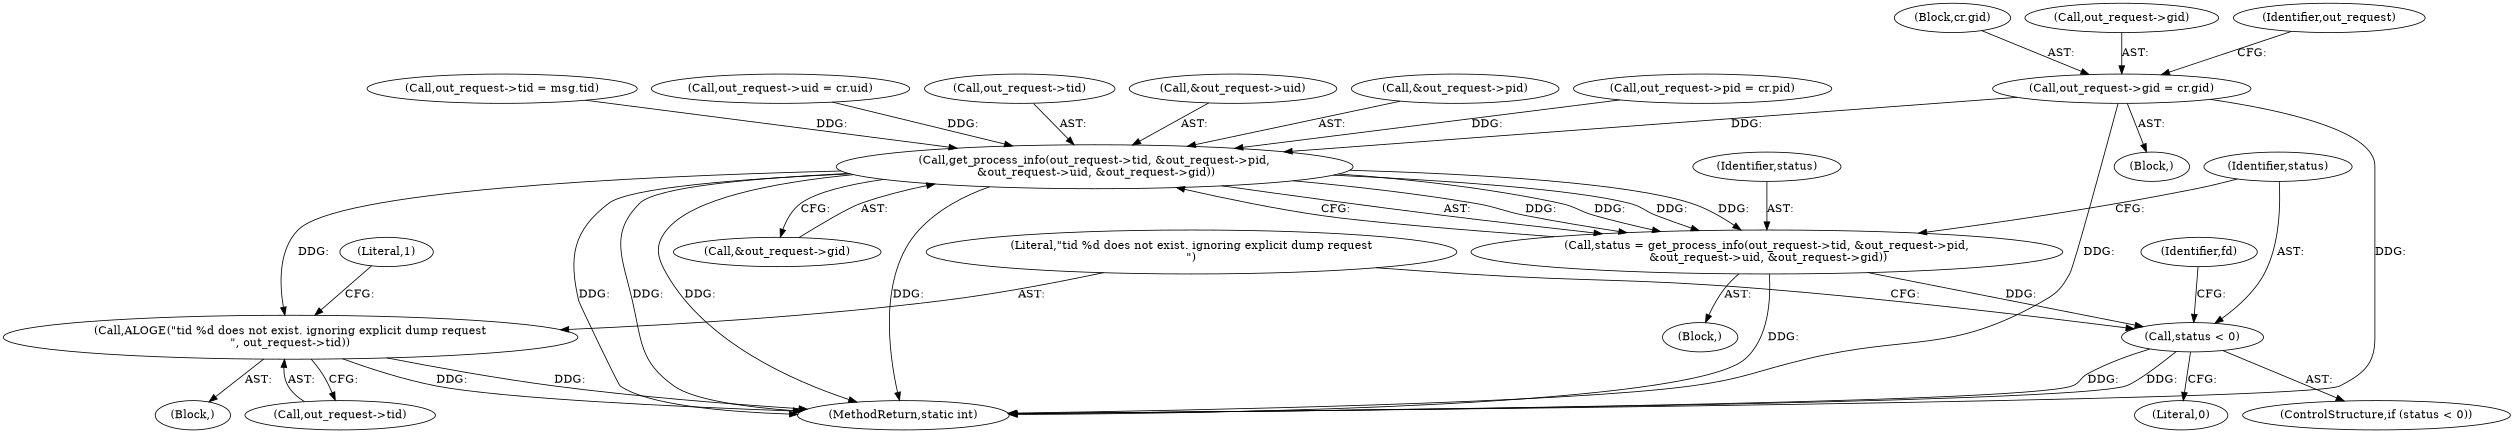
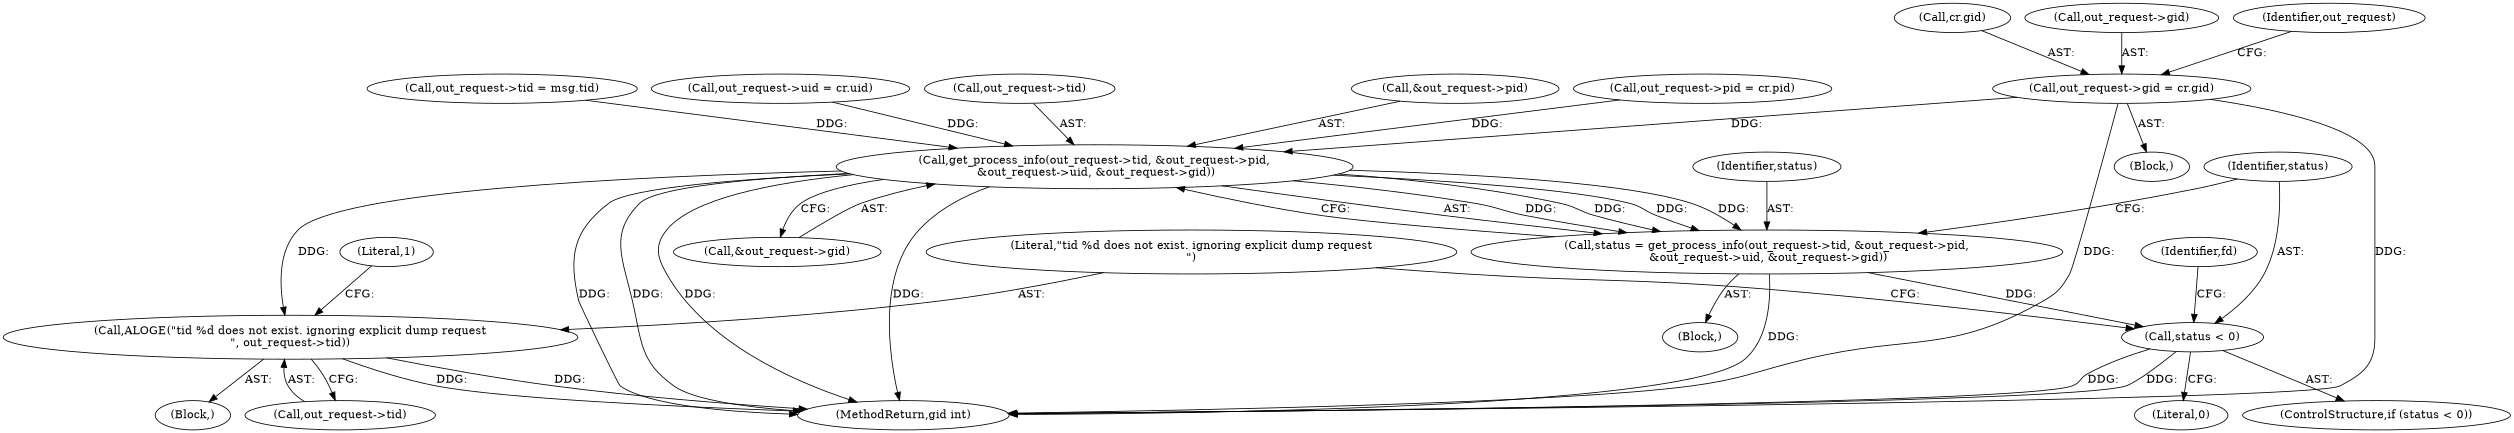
node "(Block,cr.gid)": label "(Block,cr.gid)" -> "(Call,cr.gid)"
node "(Call,&out_request->uid)": removed
node "(MethodReturn,static int)": label "(MethodReturn,static int)" -> "(MethodReturn,gid int)"
